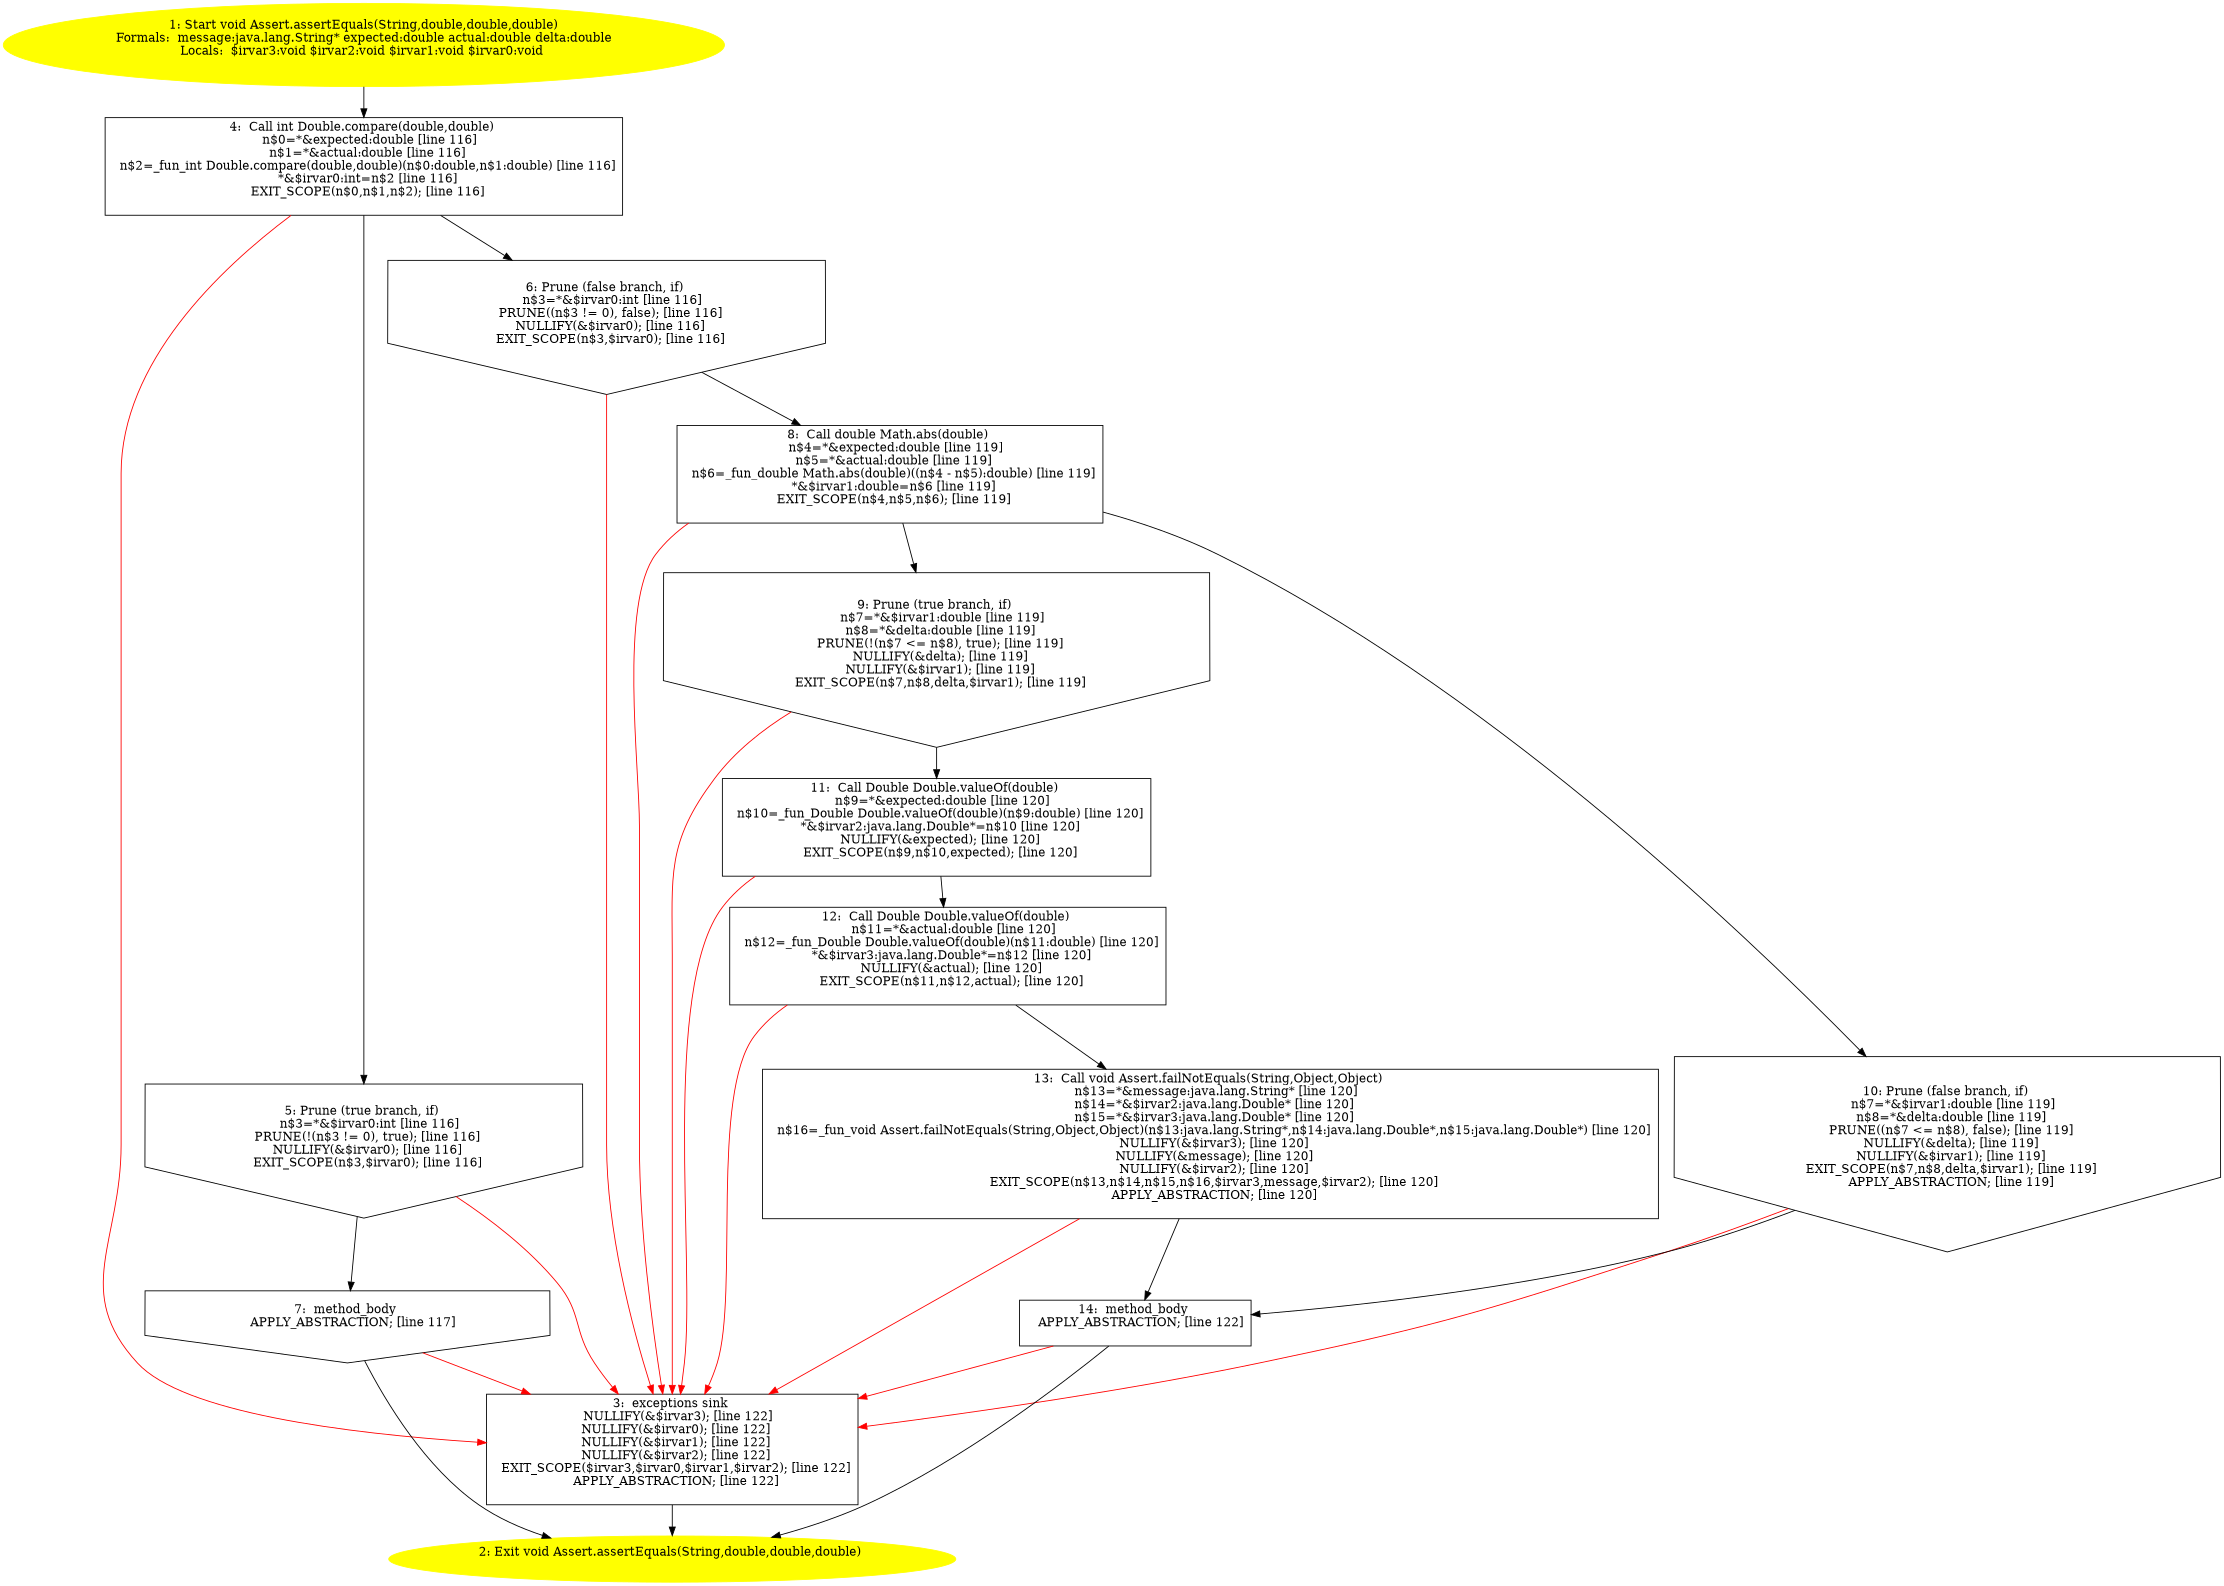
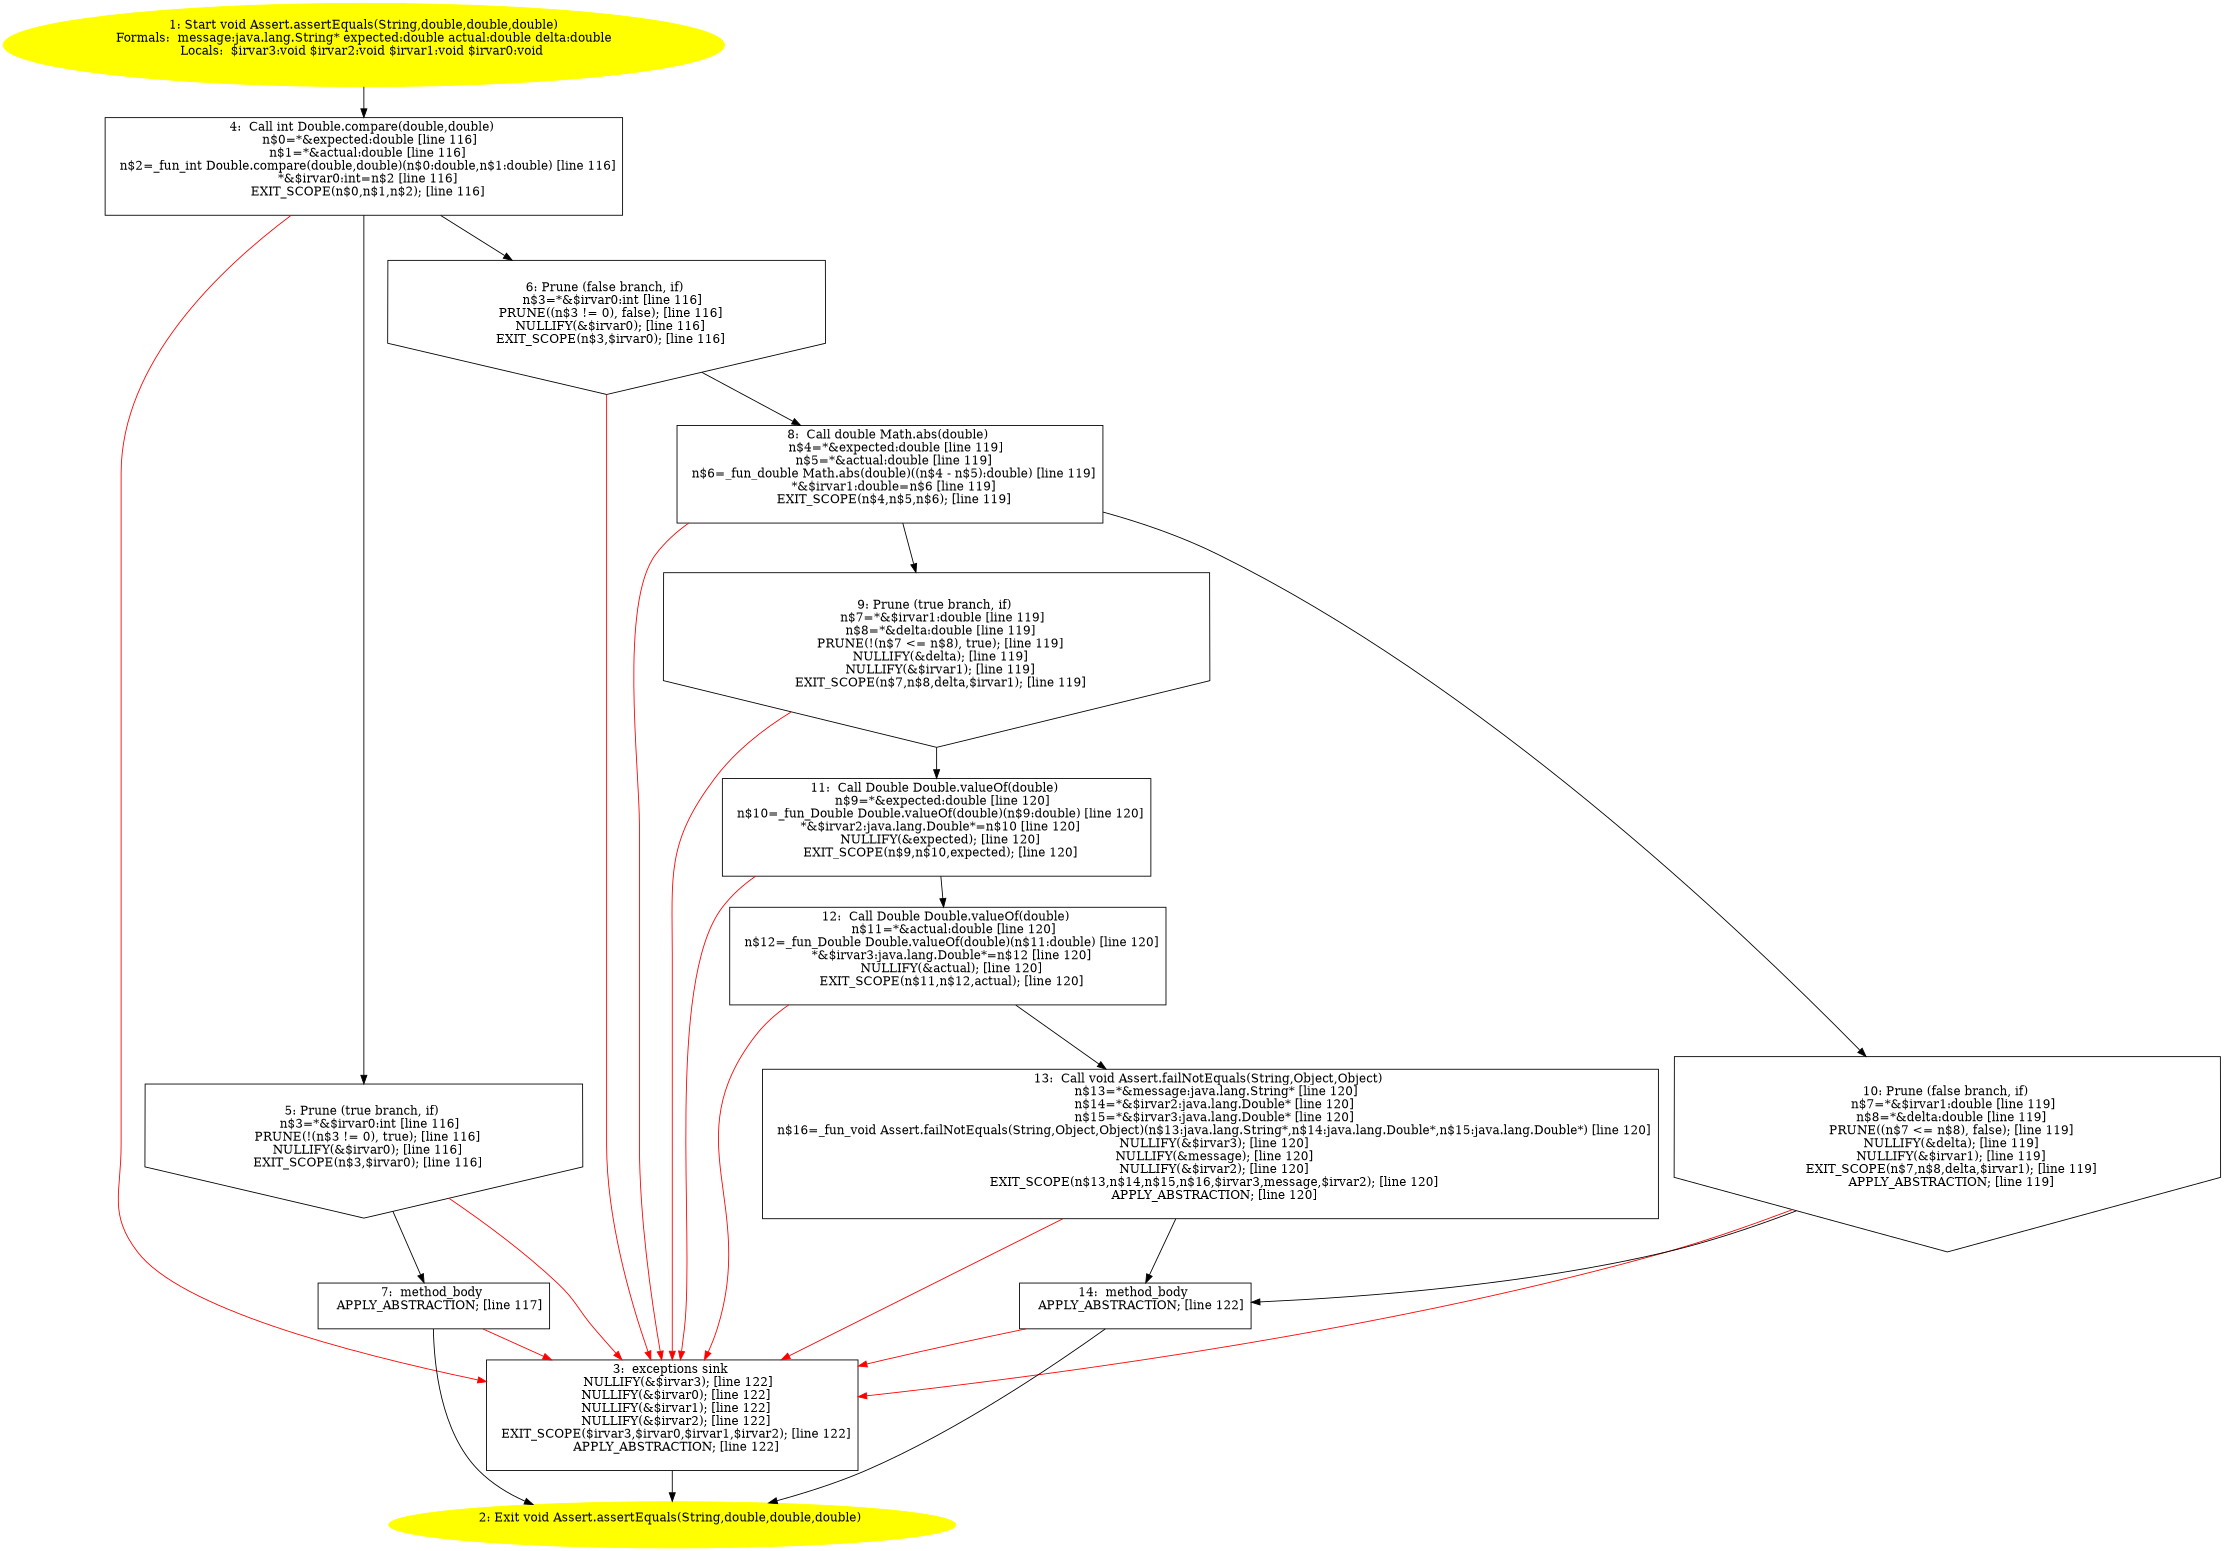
node "7:  method_body APPLY_ABSTRACTION; [line 117]": shape invhouse -> box
